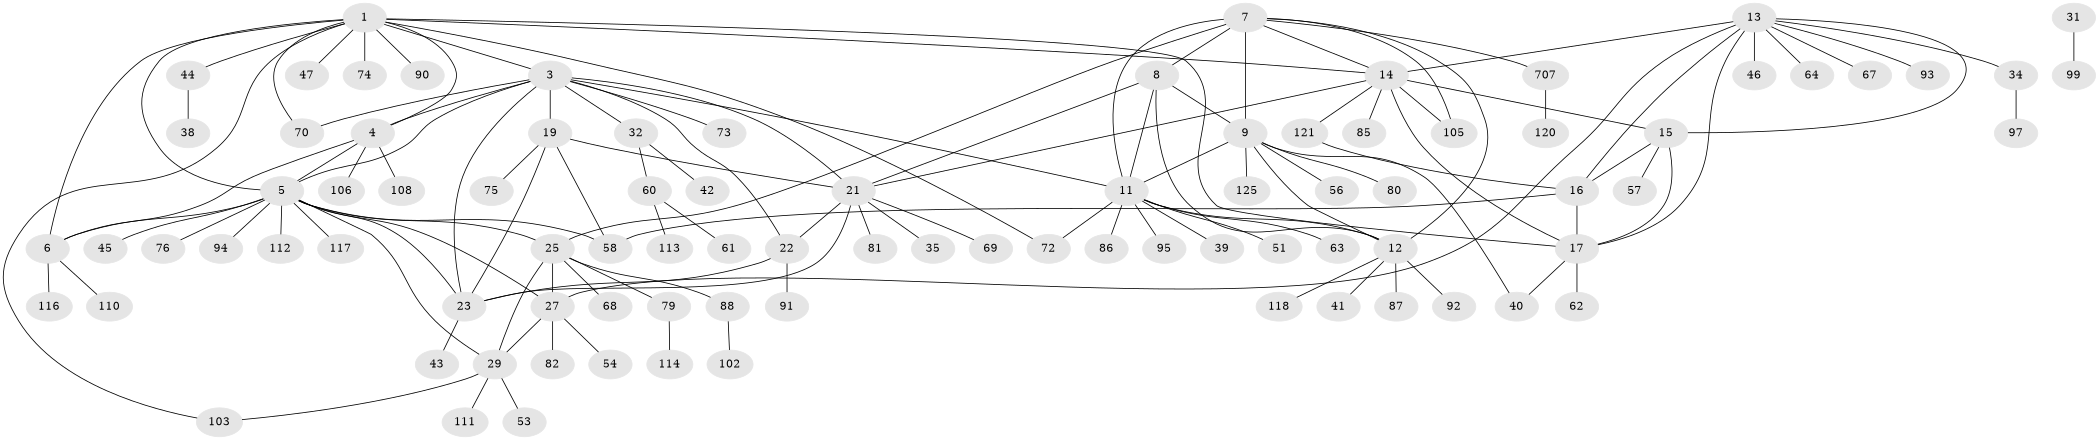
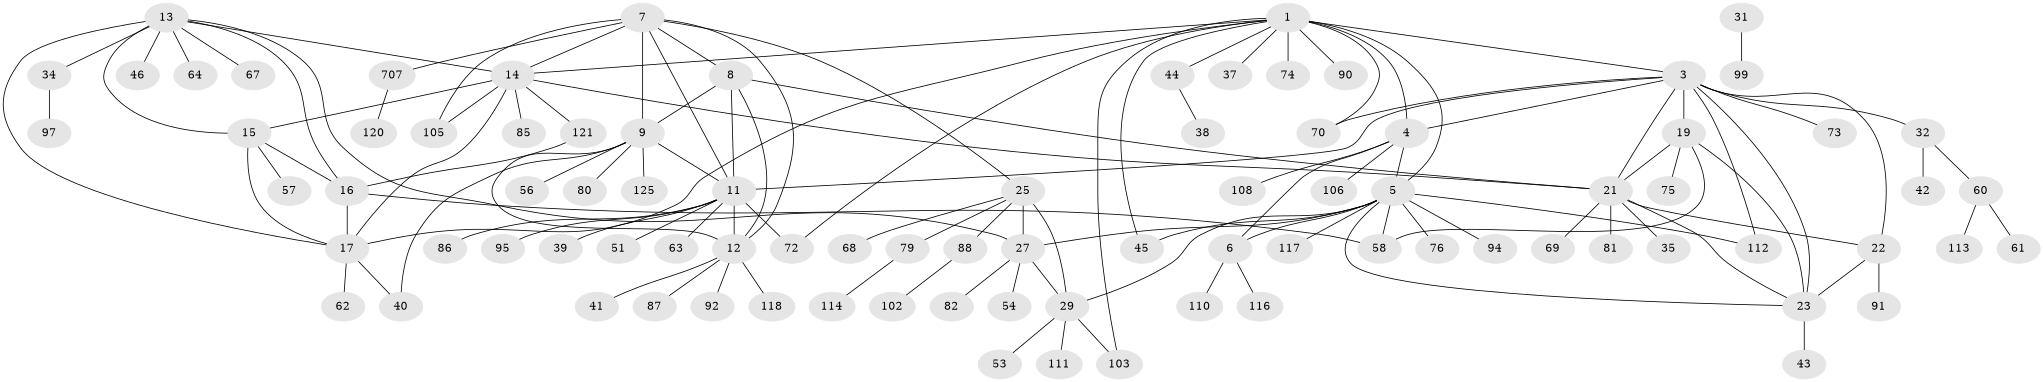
edge "1" -- "6": now "1" -- "45"
node "47": label "47" -> "37"
node "93": removed
edge "3" -- "5": now "3" -- "112"
edge "5" -- "25": removed
